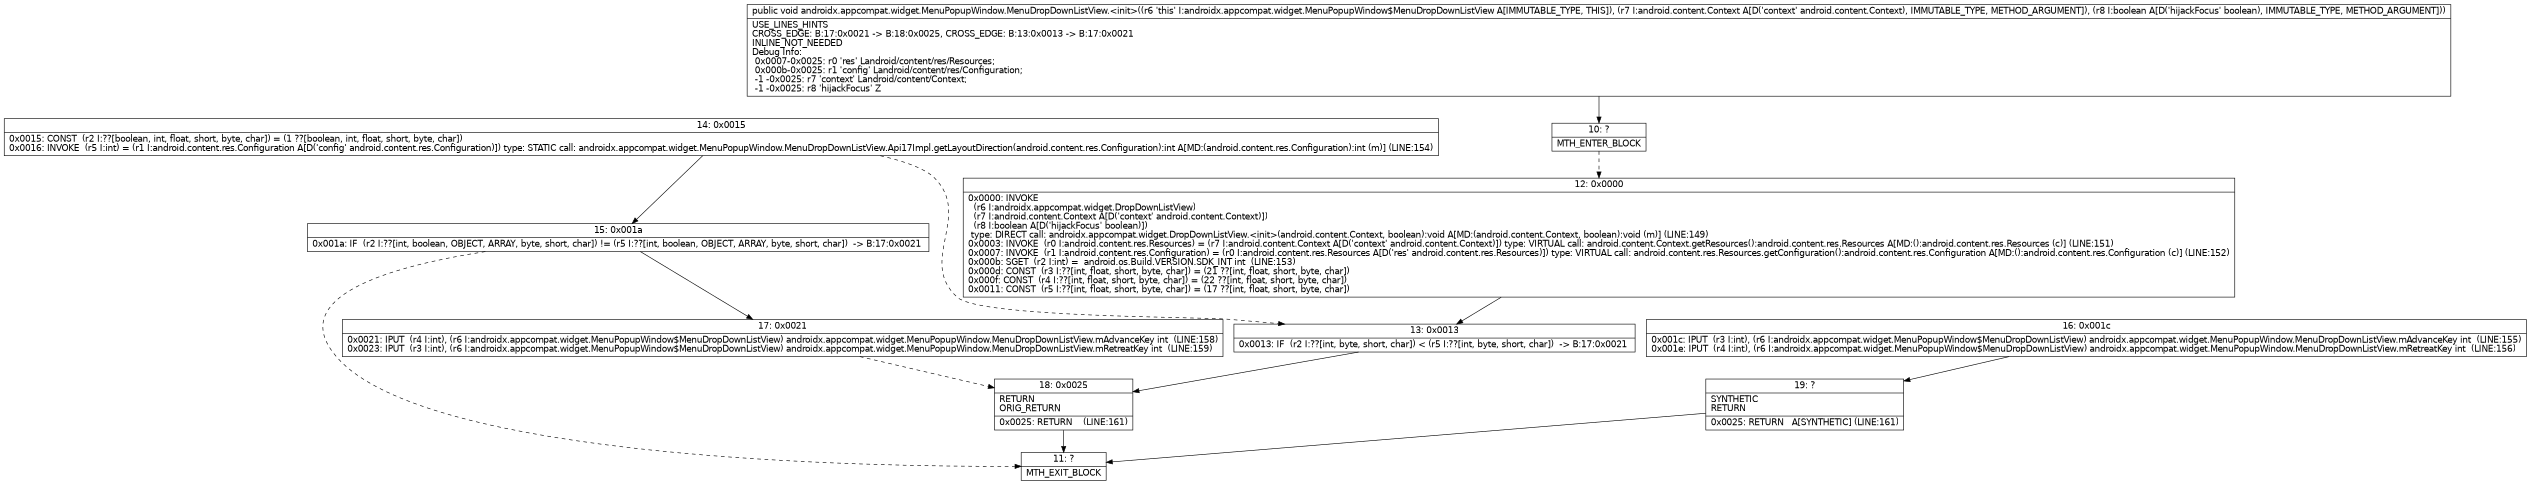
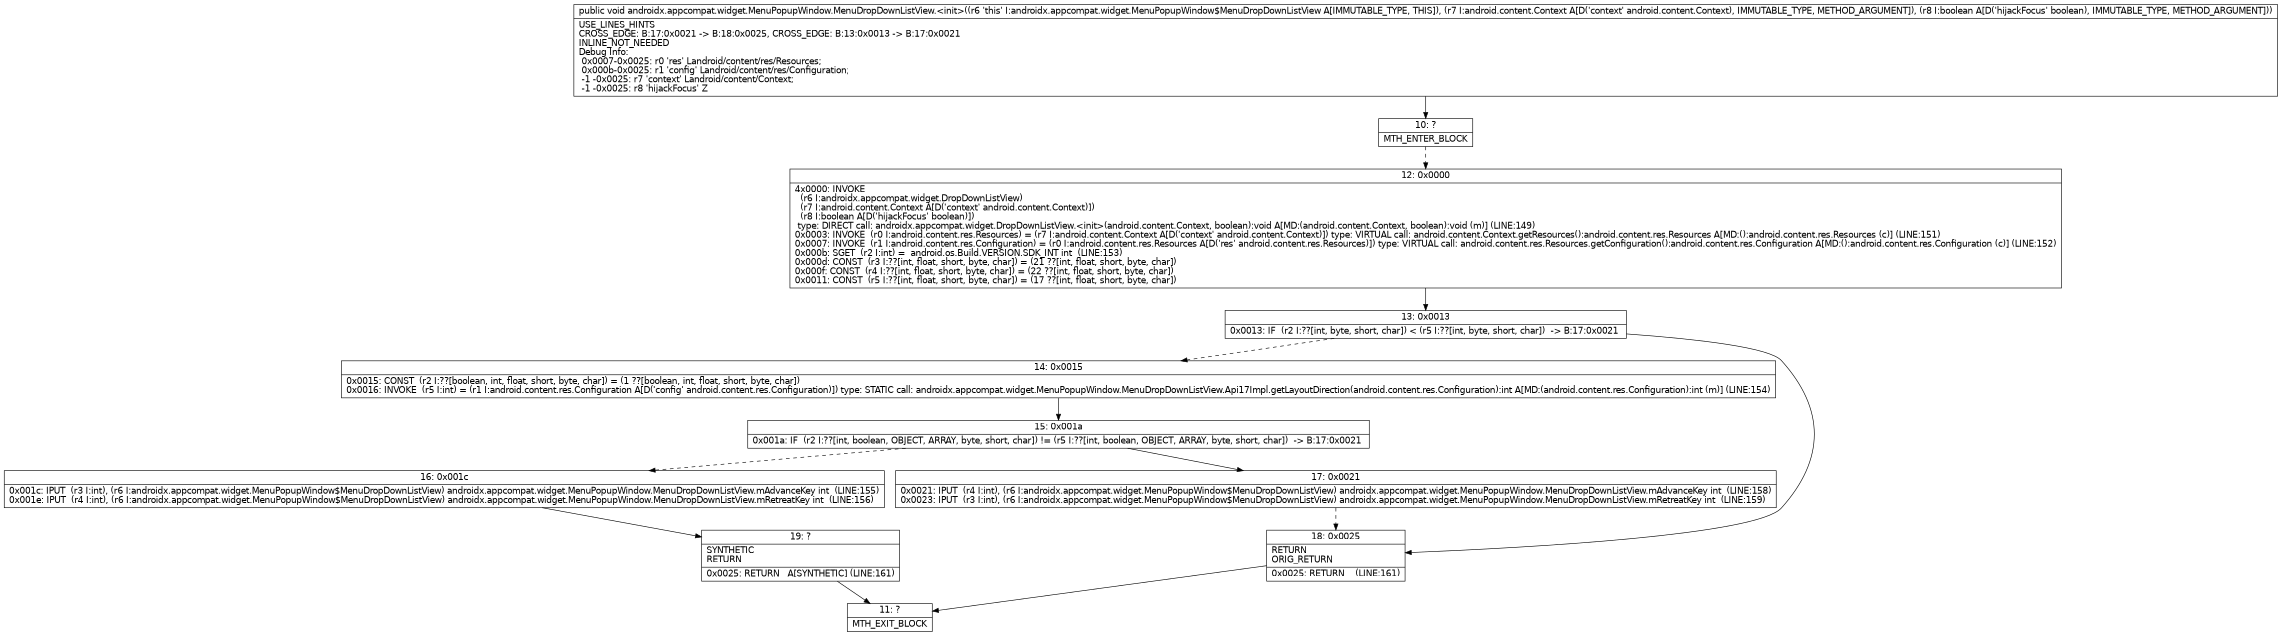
node "12: 0x0000": text "0x0000: INVOKE" -> "4x0000: INVOKE"
edge "14: 0x0015" -> "13: 0x0013": reversed
edge "15: 0x001a" -> "11: ?": now "15: 0x001a" -> "16: 0x001c"
